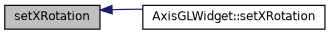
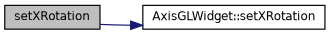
edge "AxisGLWidget::setXRotation" -> "setXRotation": reversed
